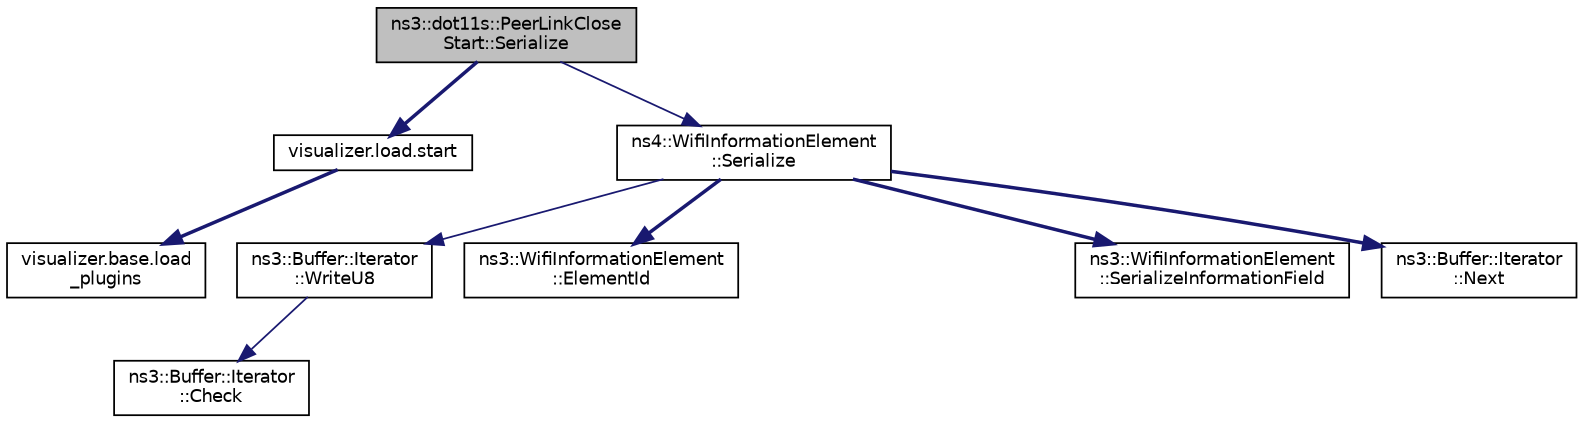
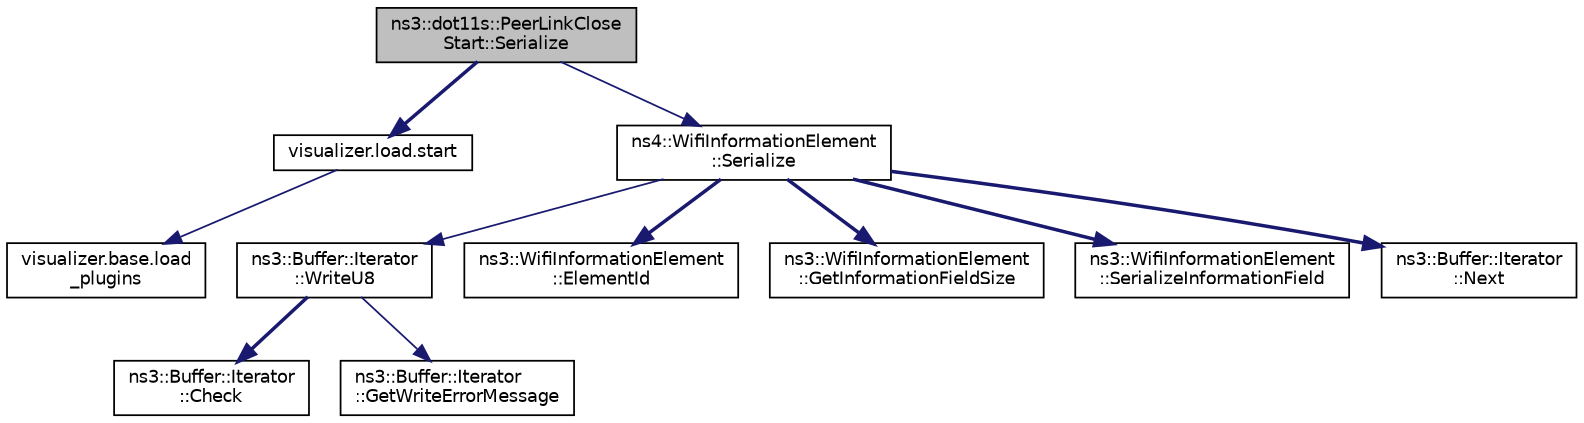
edge "visualizer.load.start" -> "visualizer.base.load _plugins": style bold -> solid
node "ns3::WifiInformationElement ::GetInformationFieldSize": added
edge "ns3::Buffer::Iterator ::WriteU8" -> "ns3::Buffer::Iterator ::Check": style solid -> bold
node "ns3::Buffer::Iterator ::GetWriteErrorMessage": added
